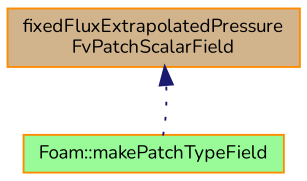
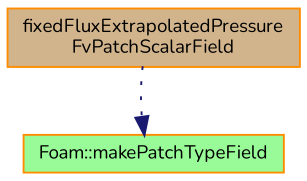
edge "Foam::makePatchTypeField" -> "fixedFluxExtrapolatedPressure FvPatchScalarField": reversed
